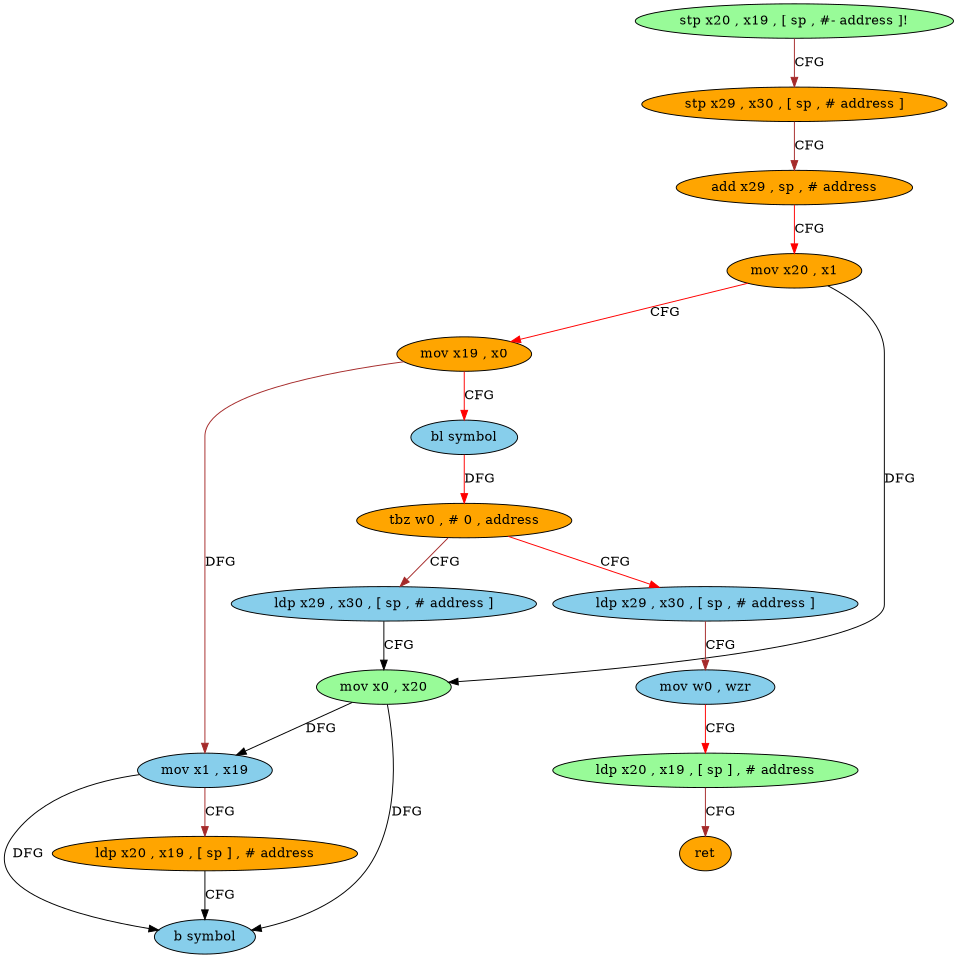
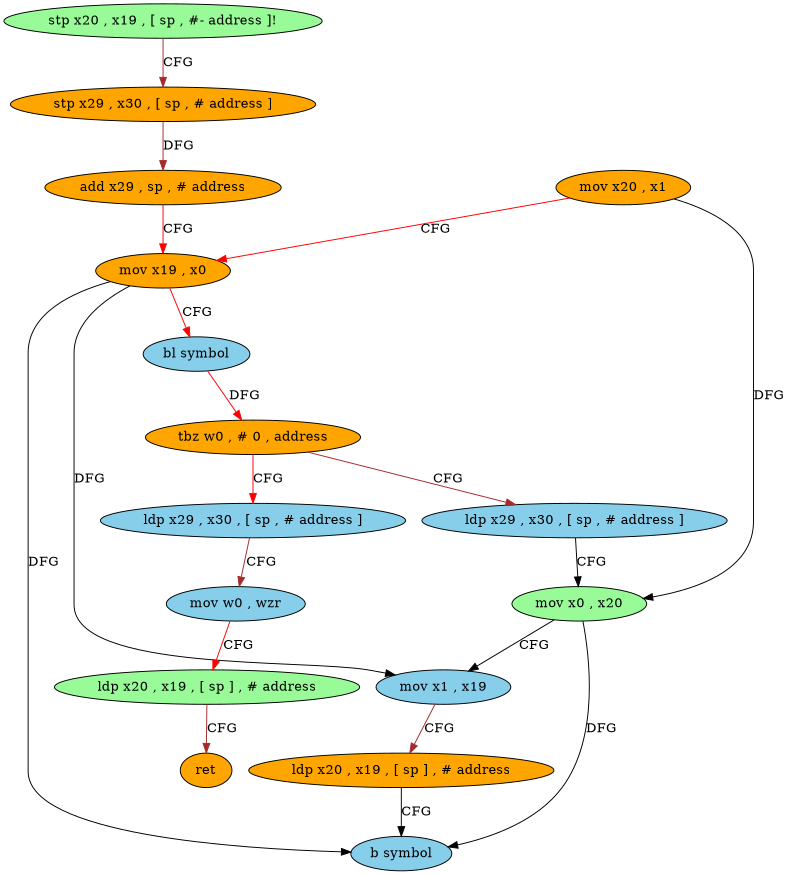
edge "stp x29 , x30 , [ sp , # address ]" -> "add x29 , sp , # address": label "CFG" -> "DFG"
edge "add x29 , sp , # address" -> "mov x20 , x1": now "add x29 , sp , # address" -> "mov x19 , x0"
edge "mov x19 , x0" -> "mov x1 , x19": color brown -> black
edge "mov x0 , x20" -> "mov x1 , x19": label "DFG" -> "CFG"
edge "mov x1 , x19" -> "b symbol": now "mov x19 , x0" -> "b symbol"
